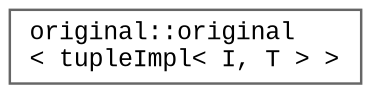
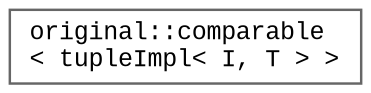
node "original::original < tupleImpl< I, T > >": label "original::original < tupleImpl< I, T > >" -> "original::comparable < tupleImpl< I, T > >"
